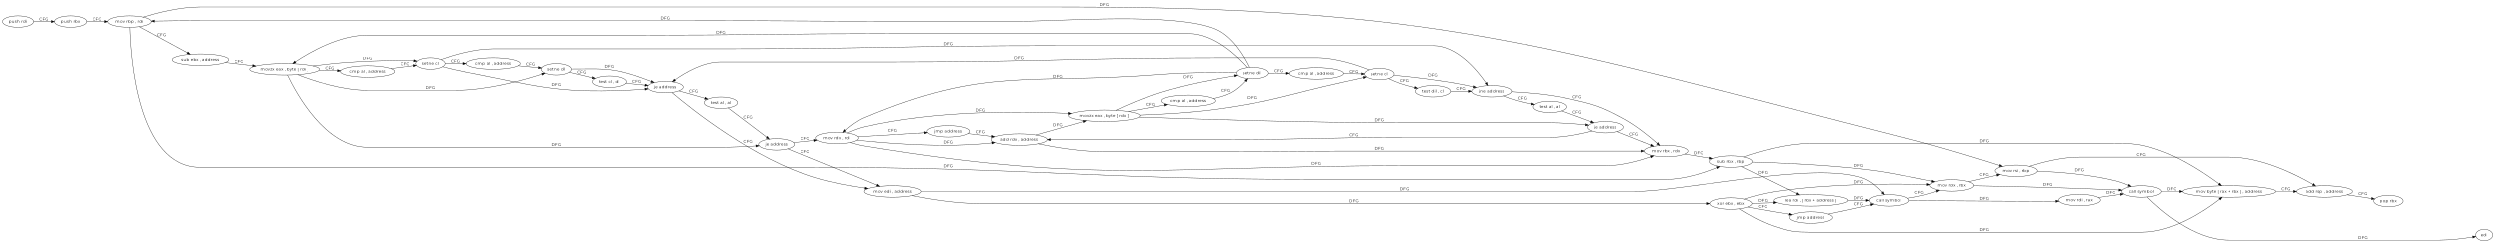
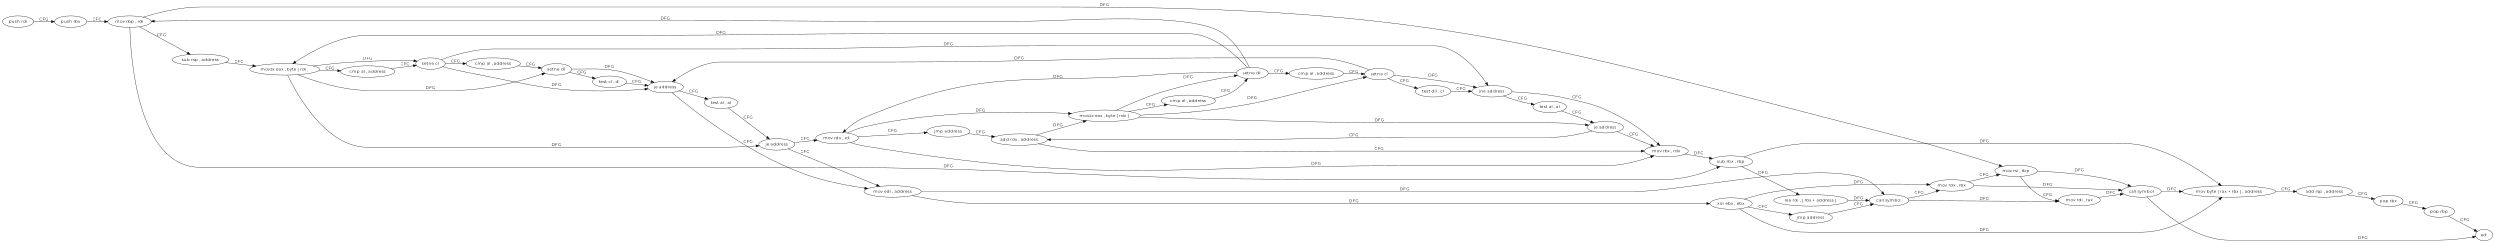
node "sub ebx , address": label "sub ebx , address" -> "sub rsp , address"
edge "mov rdx , rdi" -> "add rdx , address": removed, label "DFG"
edge "add rdx , address" -> "mov rbx , rdx": label "DFG" -> "CFG"
edge "mov rsi , rbp" -> "add rsp , address": now "mov rsi , rbp" -> "mov rdi , rax"
edge "sub rbx , rbp" -> "mov rdx , rbx": removed, label "DFG"
edge "xor ebx , ebx" -> "lea rdi , [ rbx + address ]": removed, label "DFG"
node "pop rbp": added
